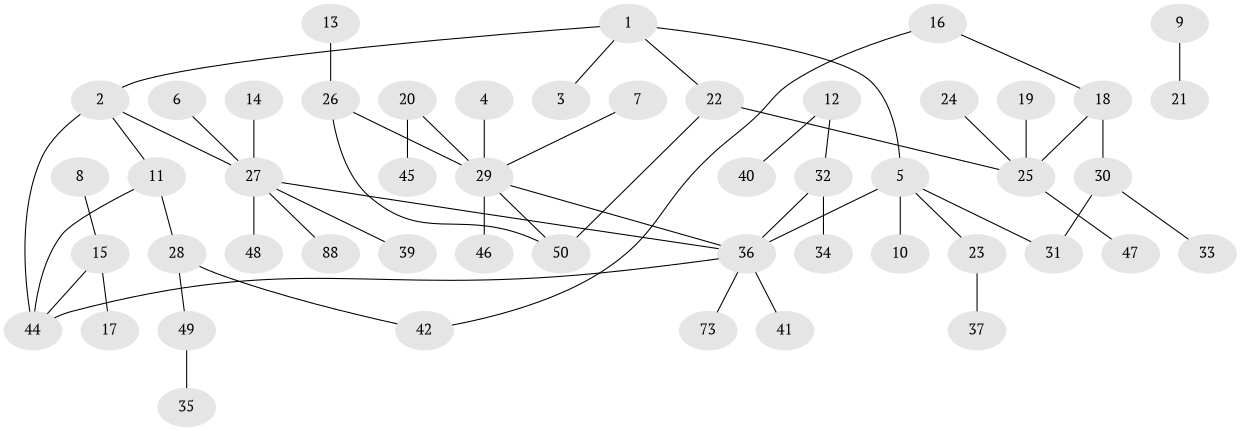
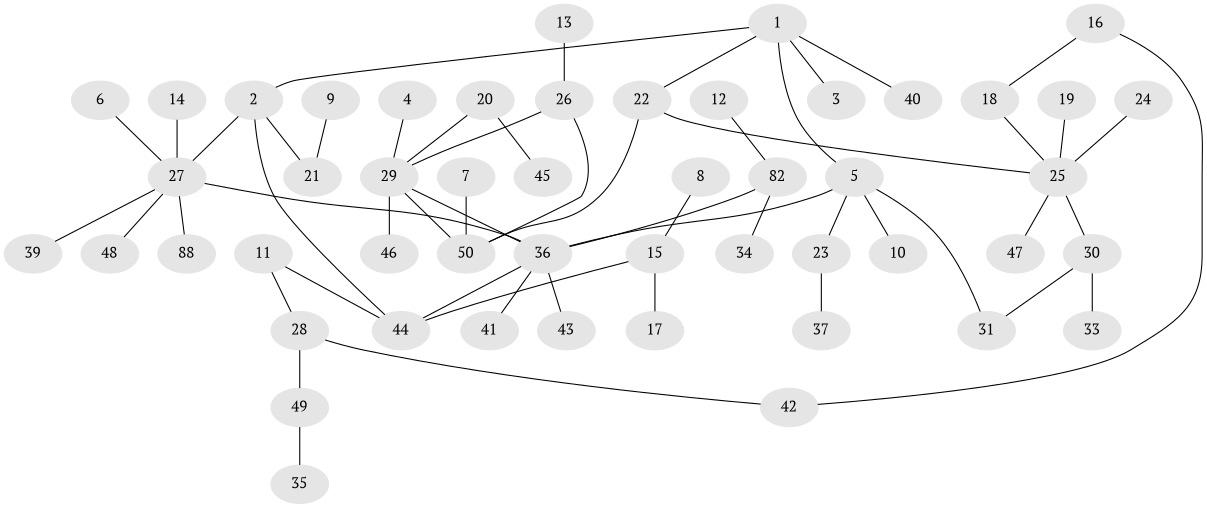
edge "2" -- "11": now "2" -- "21"
edge "7" -- "29": now "7" -- "50"
edge "12" -- "40": now "1" -- "40"
edge "18" -- "30": now "25" -- "30"
node "32": label "32" -> "82"
node "73": label "73" -> "43"
